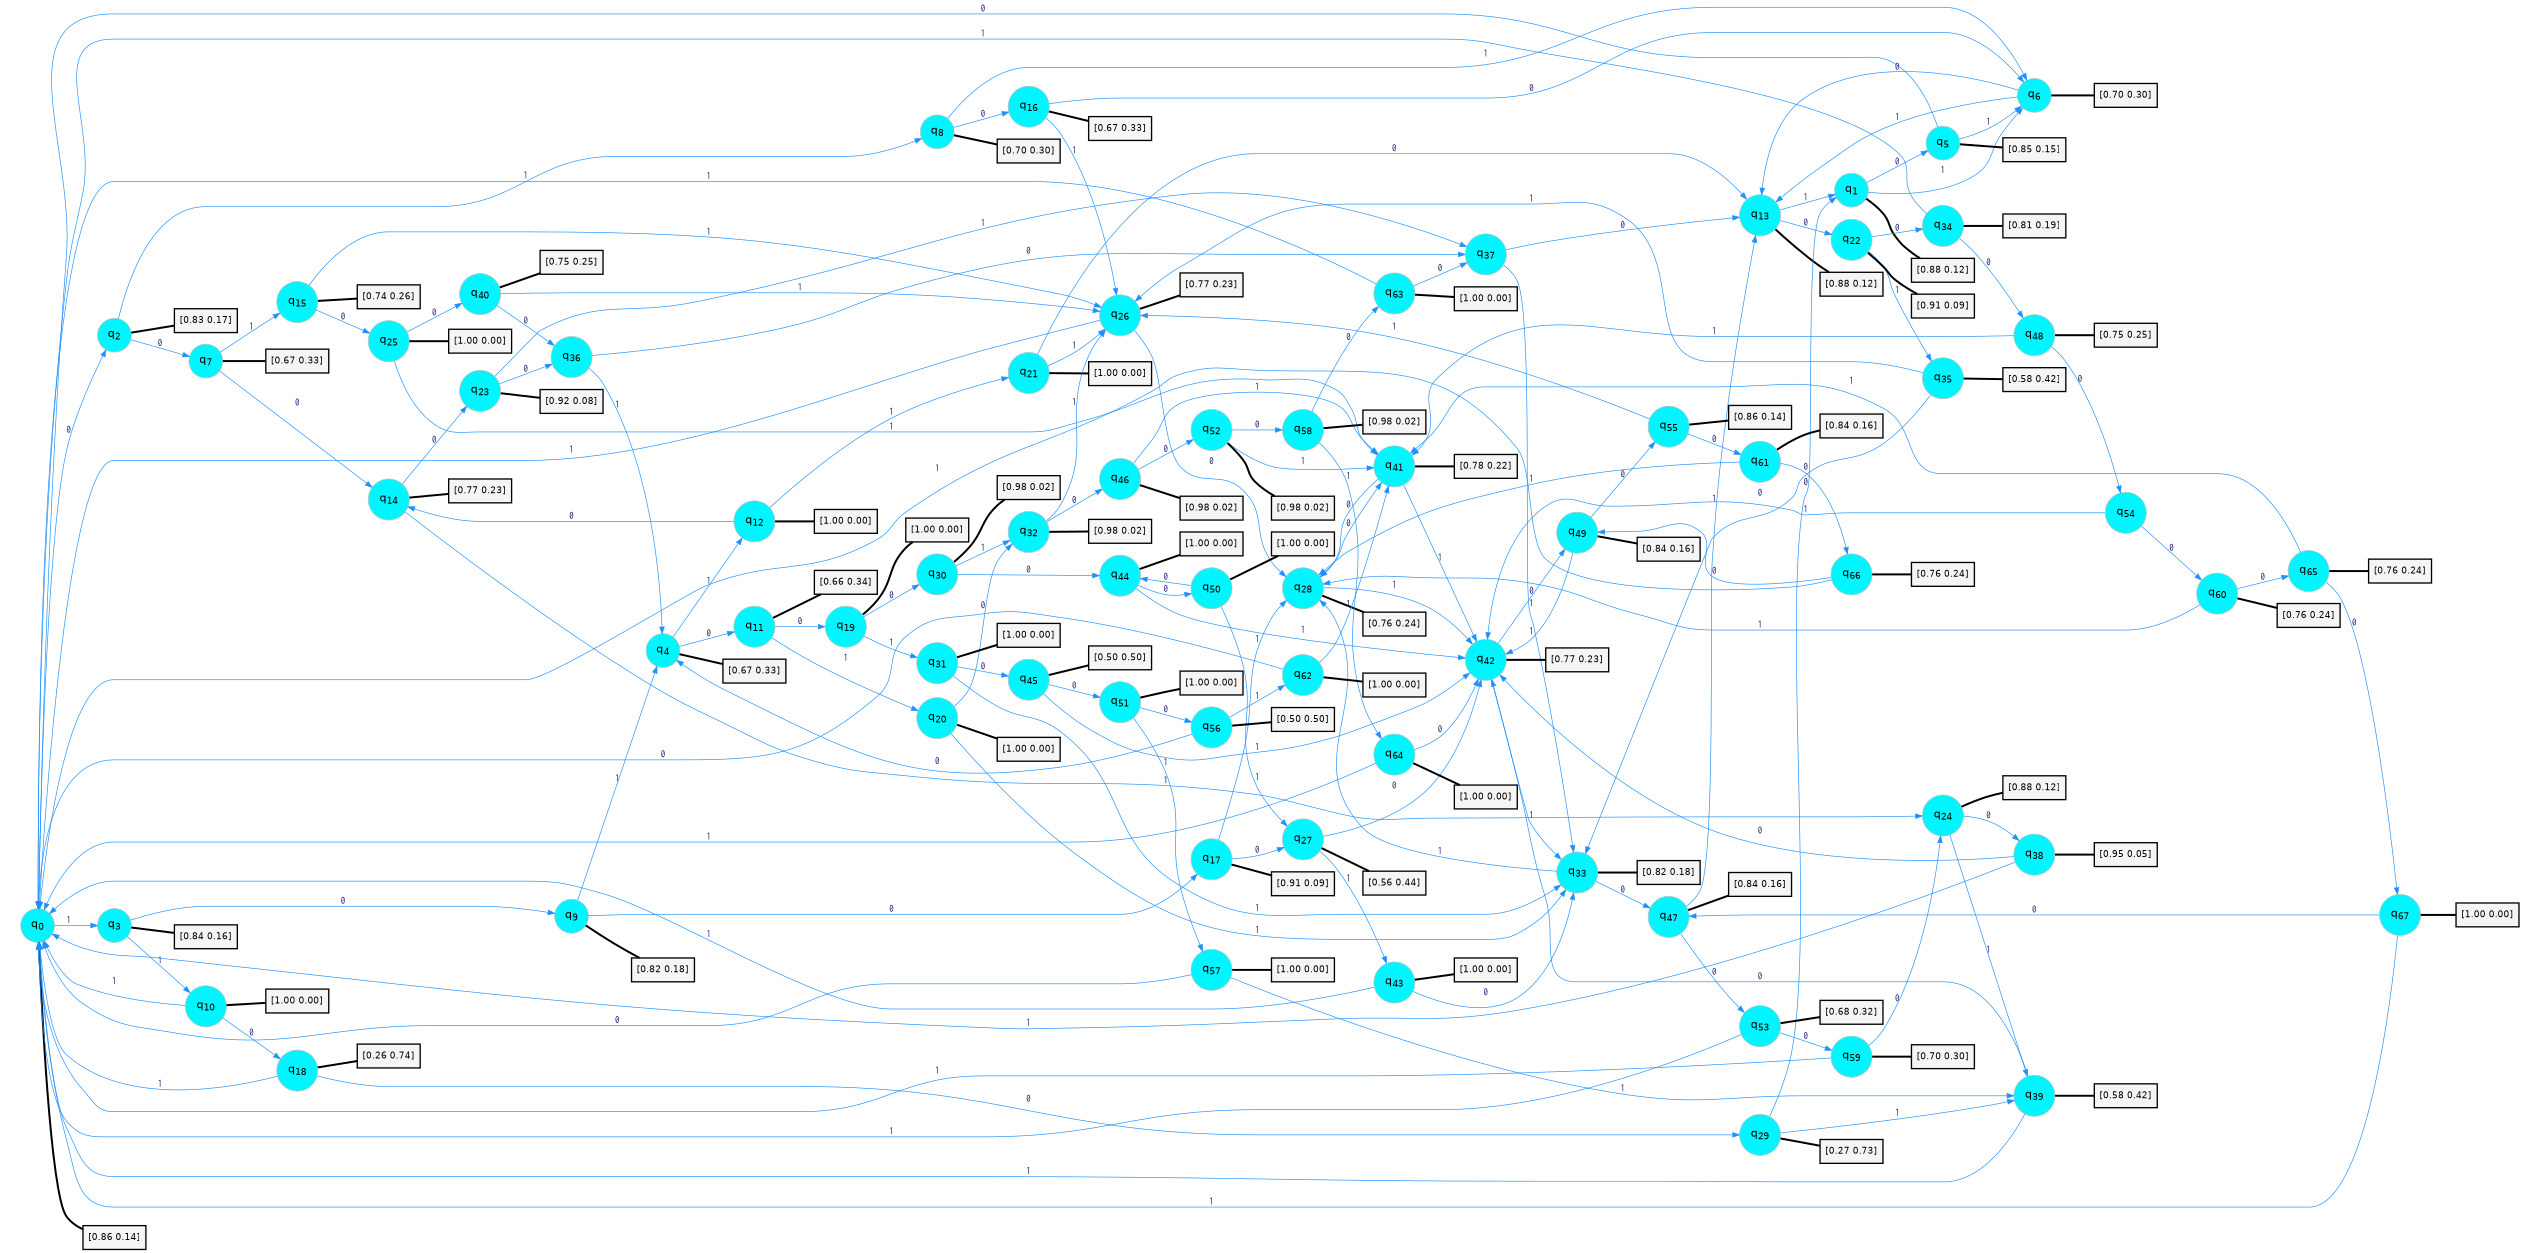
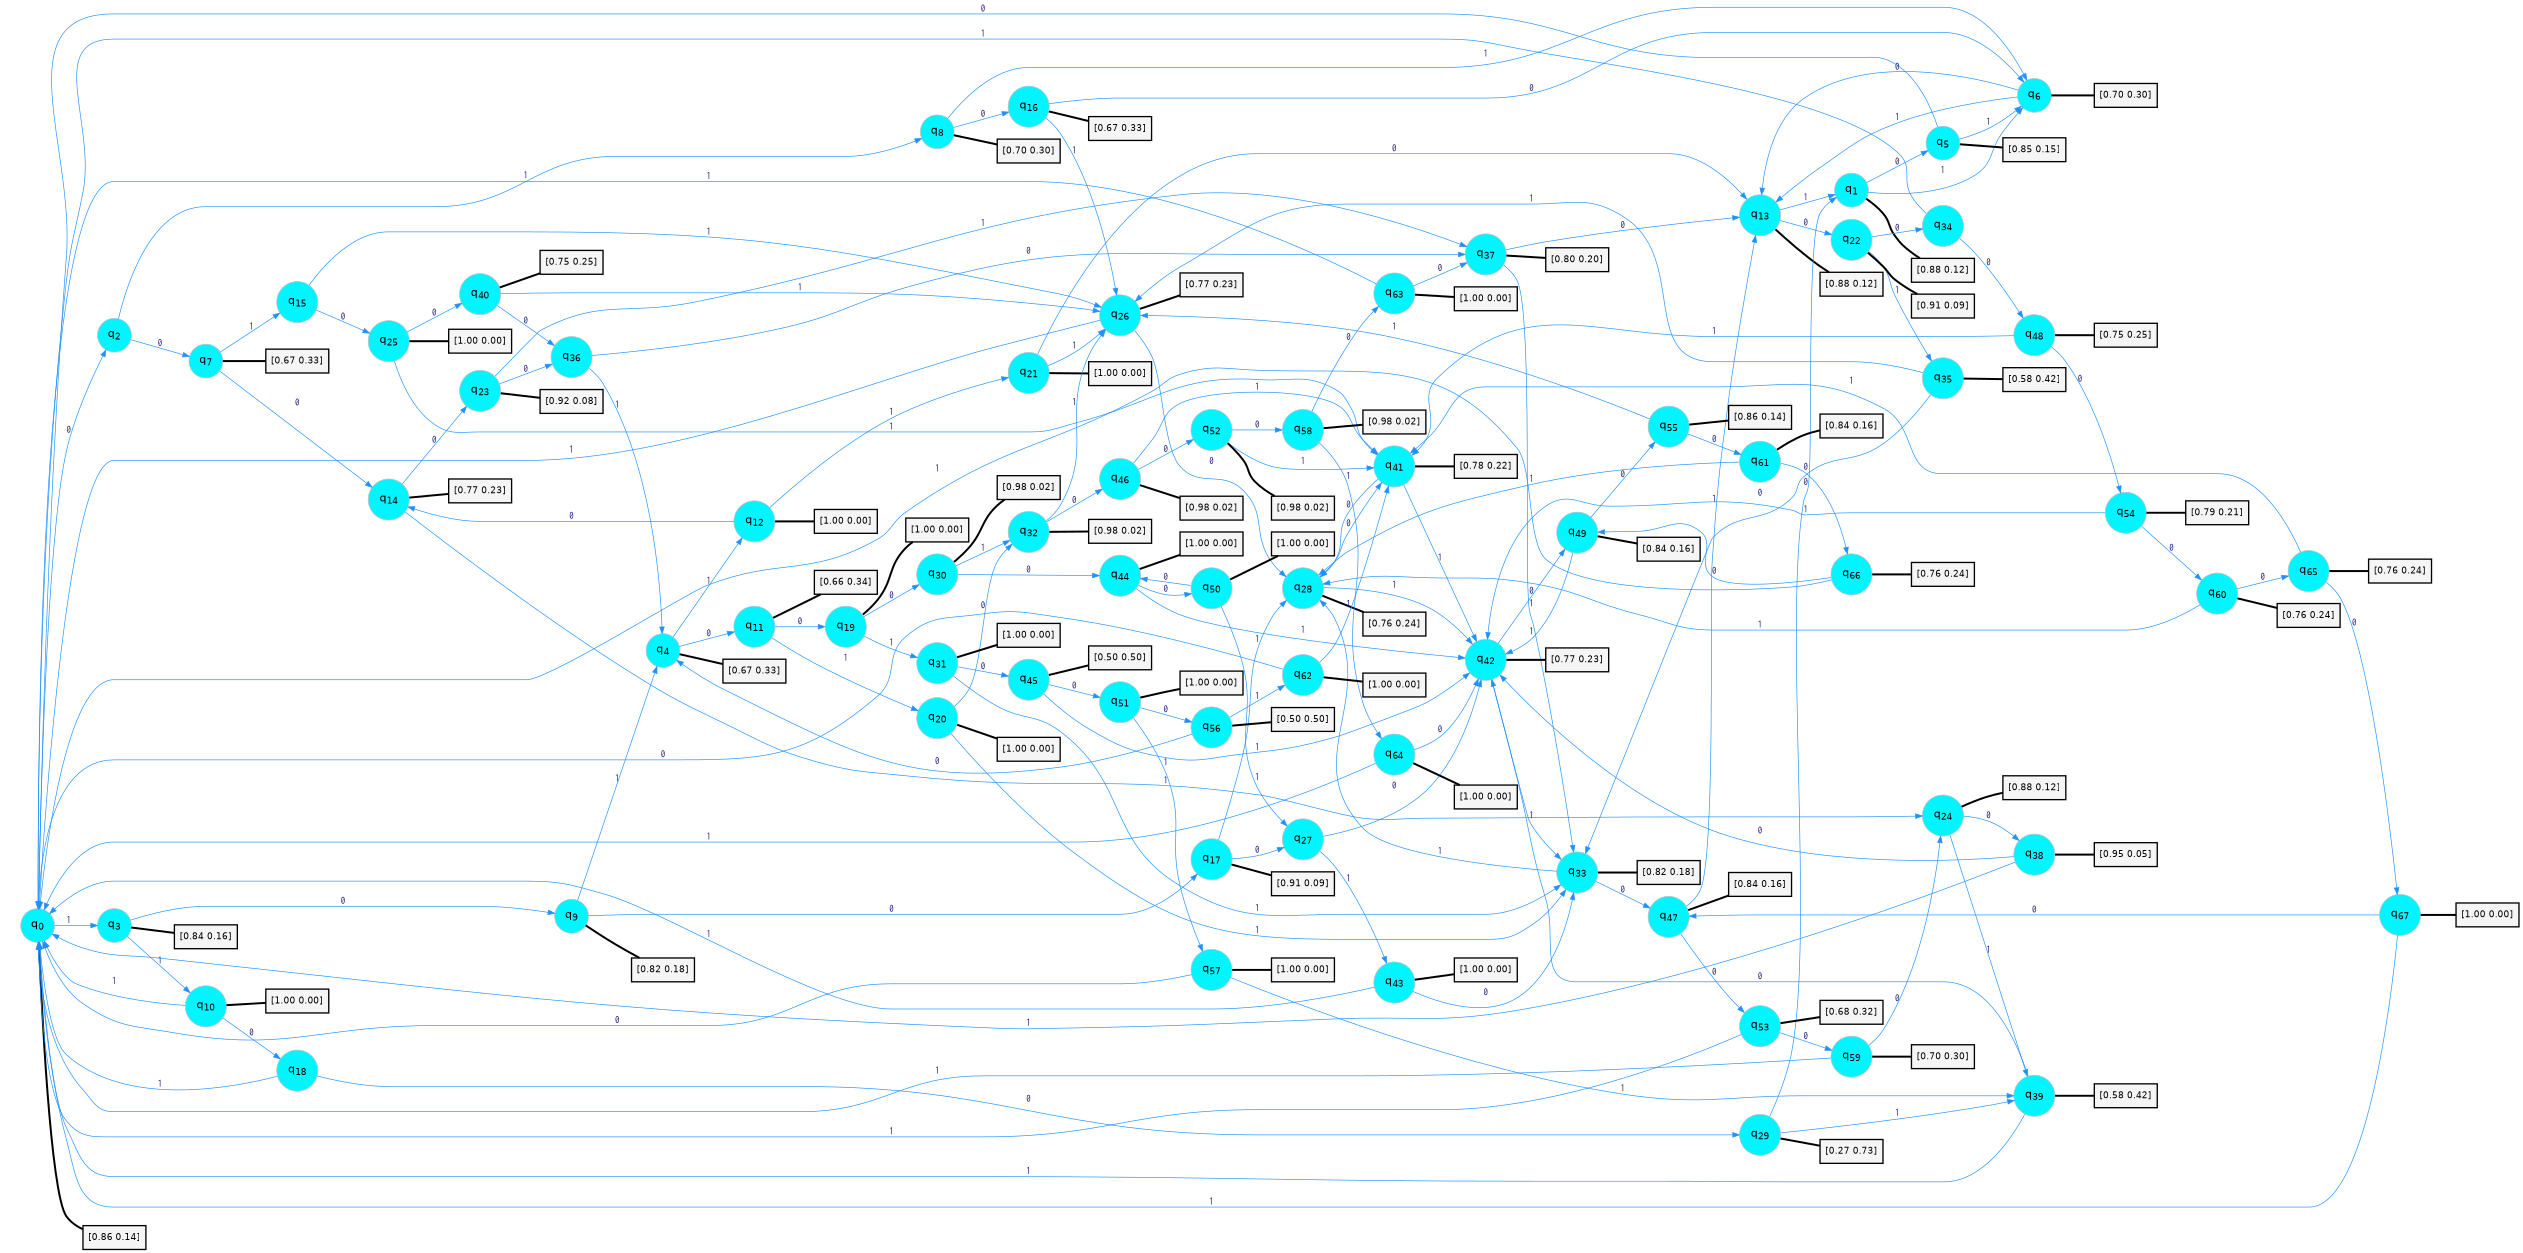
node "[0.81 0.19]": removed
node "[0.80 0.20]": added
node "[0.74 0.26]": removed
node "[0.83 0.17]": removed
node "[0.79 0.21]": added
node "[0.56 0.44]": removed
node "[0.26 0.74]": removed
